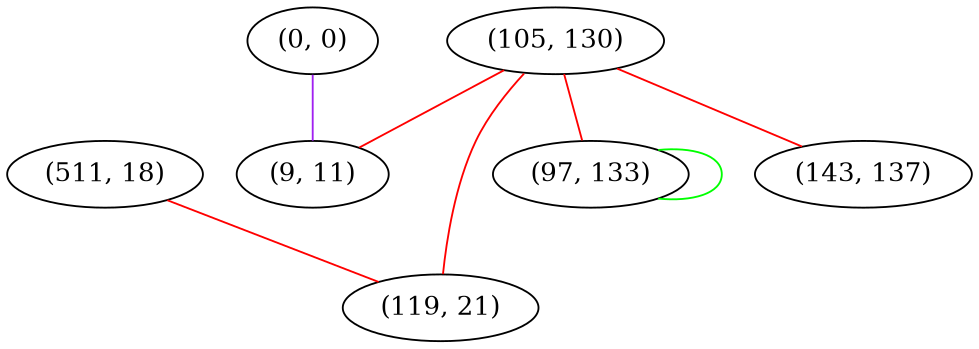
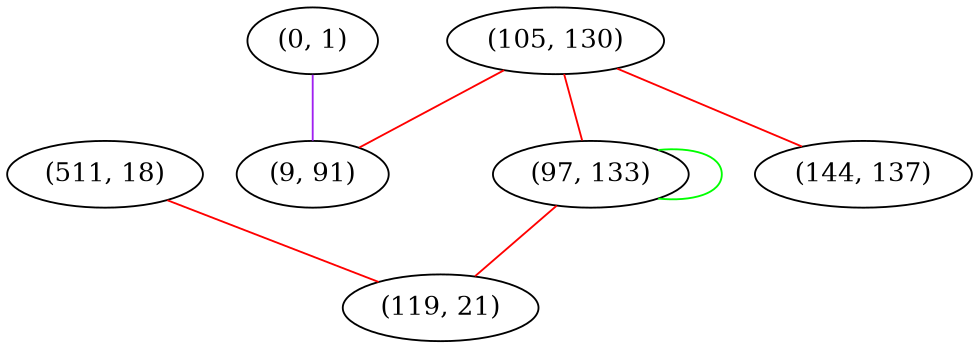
node "(0, 0)": label "(0, 0)" -> "(0, 1)"
edge "(105, 130)" -- "(119, 21)": now "(97, 133)" -- "(119, 21)"
node "(9, 11)": label "(9, 11)" -> "(9, 91)"
node "(143, 137)": label "(143, 137)" -> "(144, 137)"
